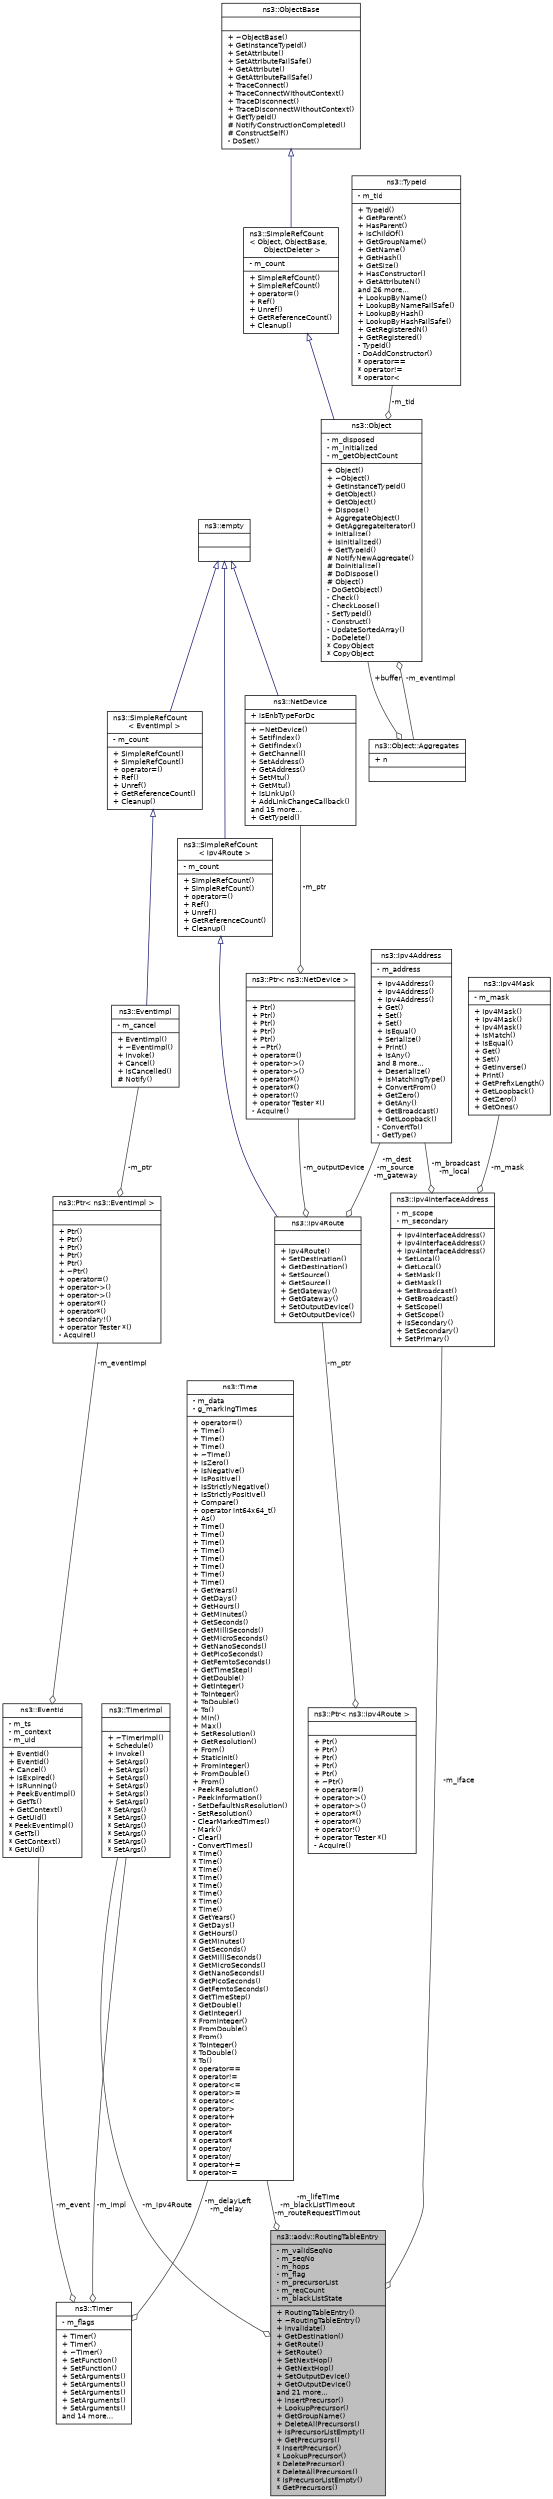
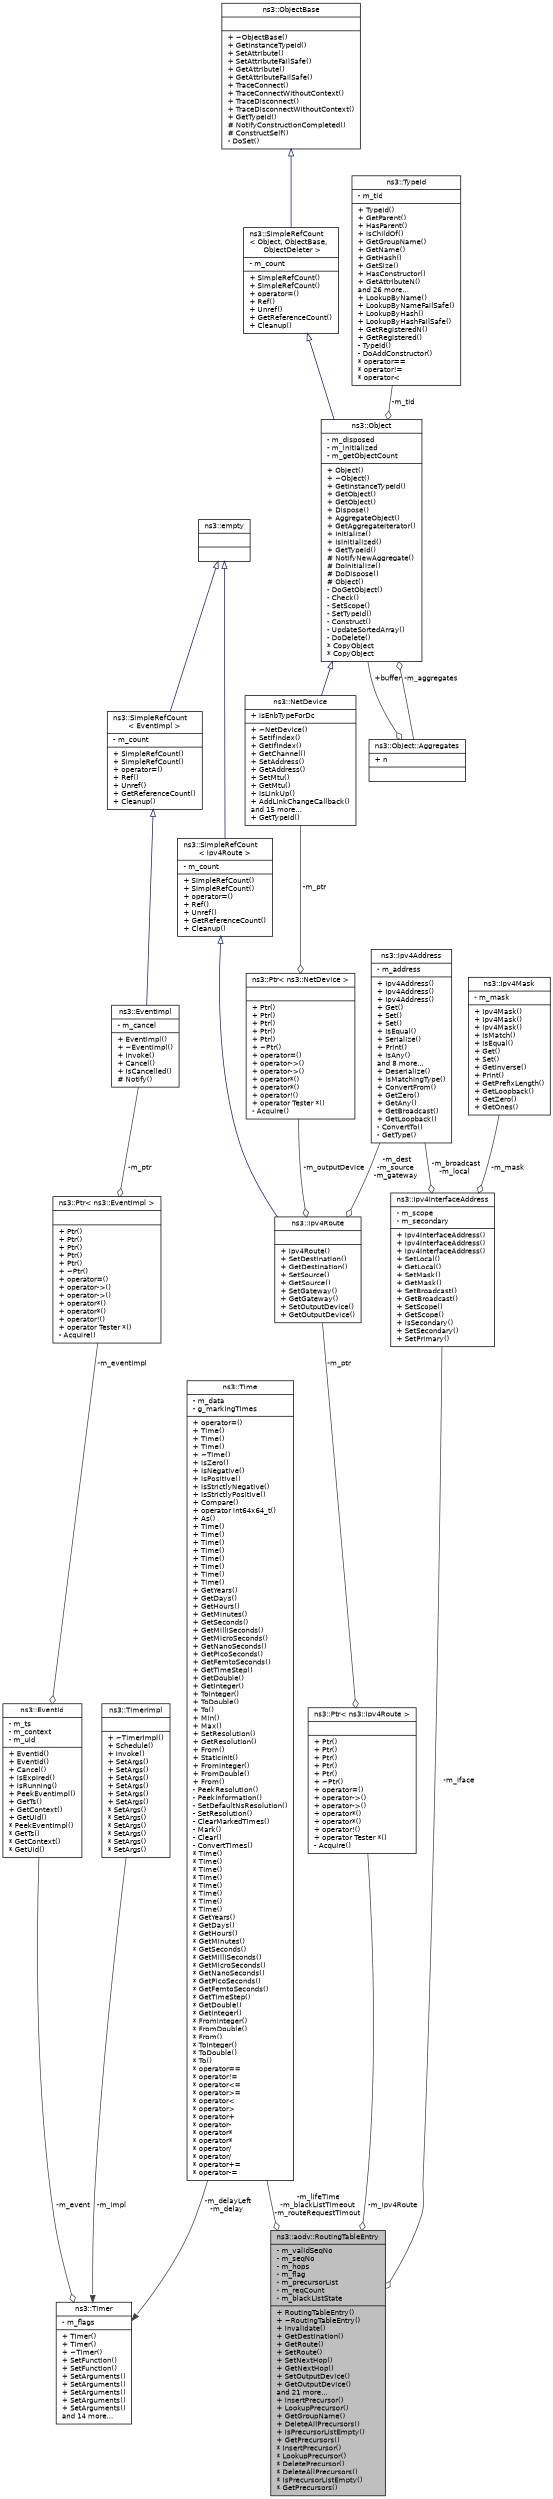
node "ns3::Object": text "- CheckLoose()" -> "- SetScope()"
edge "ns3::NetDevice" -> "ns3::empty": now "ns3::NetDevice" -> "ns3::Object"
edge "ns3::Object::Aggregates" -> "ns3::Object": label " -m_eventImpl" -> " -m_aggregates"
node "ns3::Ptr< ns3::EventImpl >": text "+ secondary!()" -> "+ operator!()"
edge "ns3::TimerImpl" -> "ns3::Timer": arrowhead odiamond -> normal
edge "ns3::TimerImpl" -> "ns3::aodv::RoutingTableEntry": now "ns3::Ptr< ns3::Ipv4Route >" -> "ns3::aodv::RoutingTableEntry"
edge "ns3::Time" -> "ns3::Timer": arrowhead odiamond -> normal
